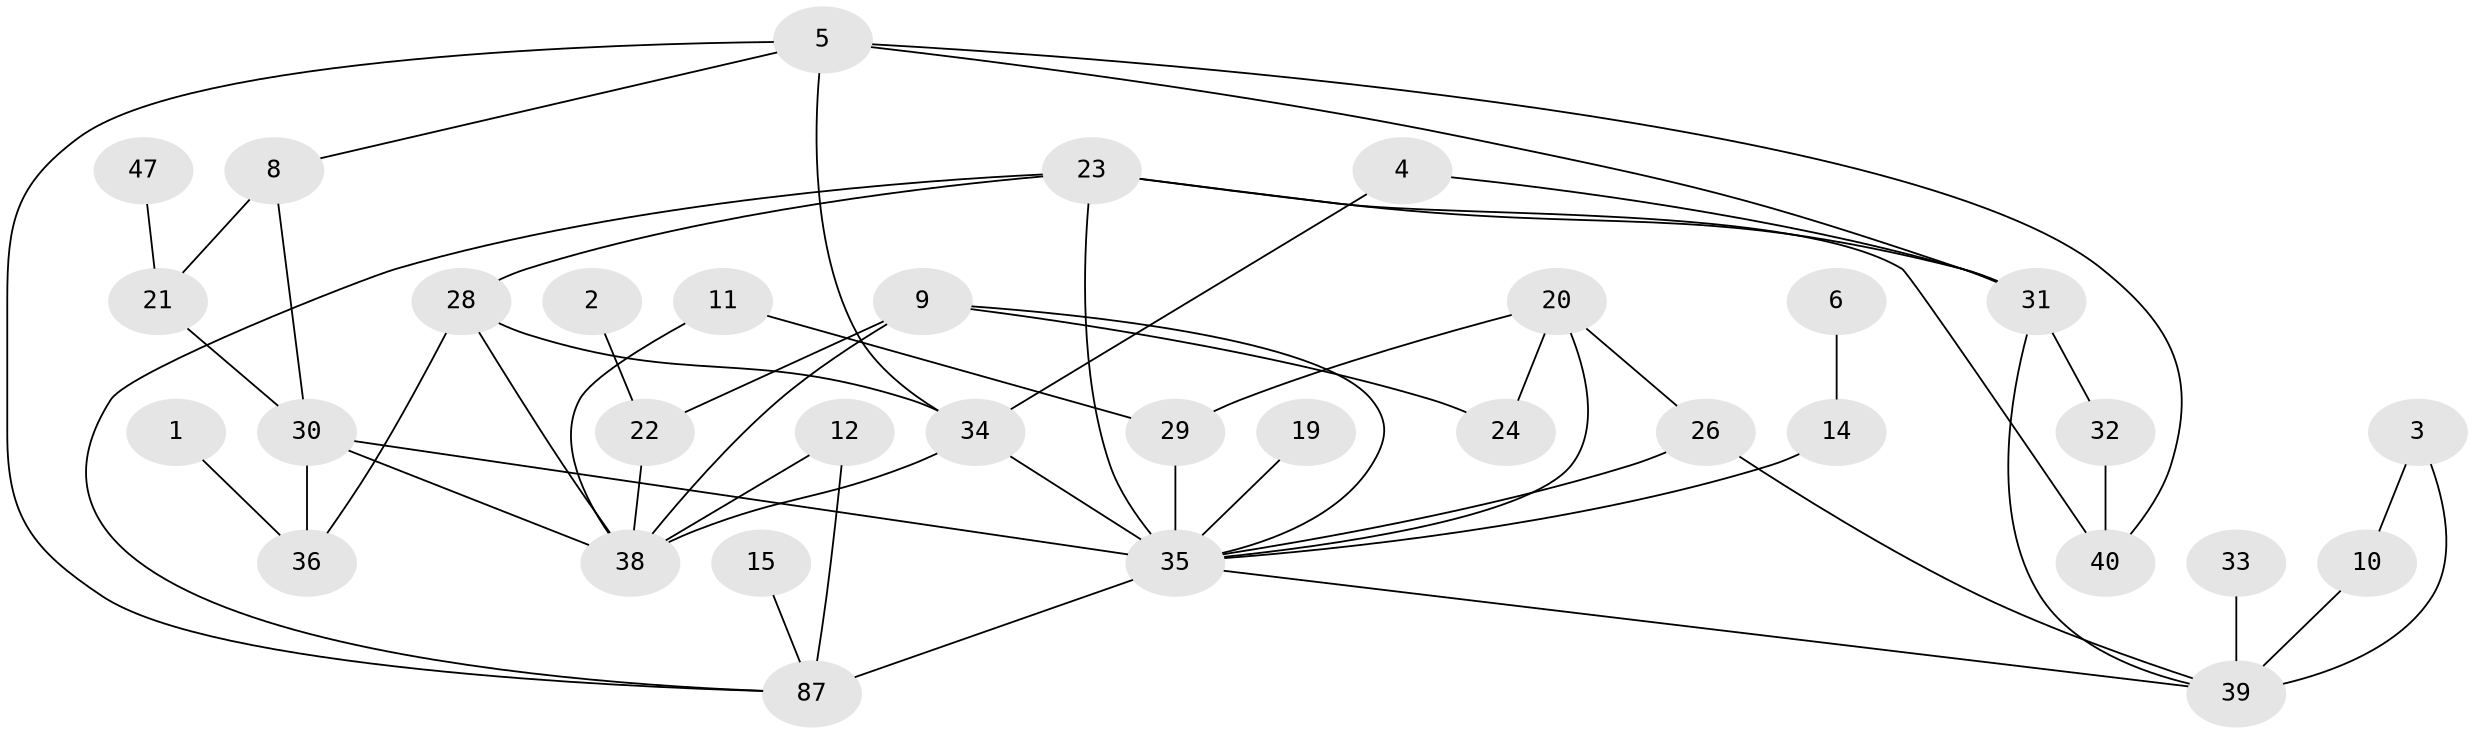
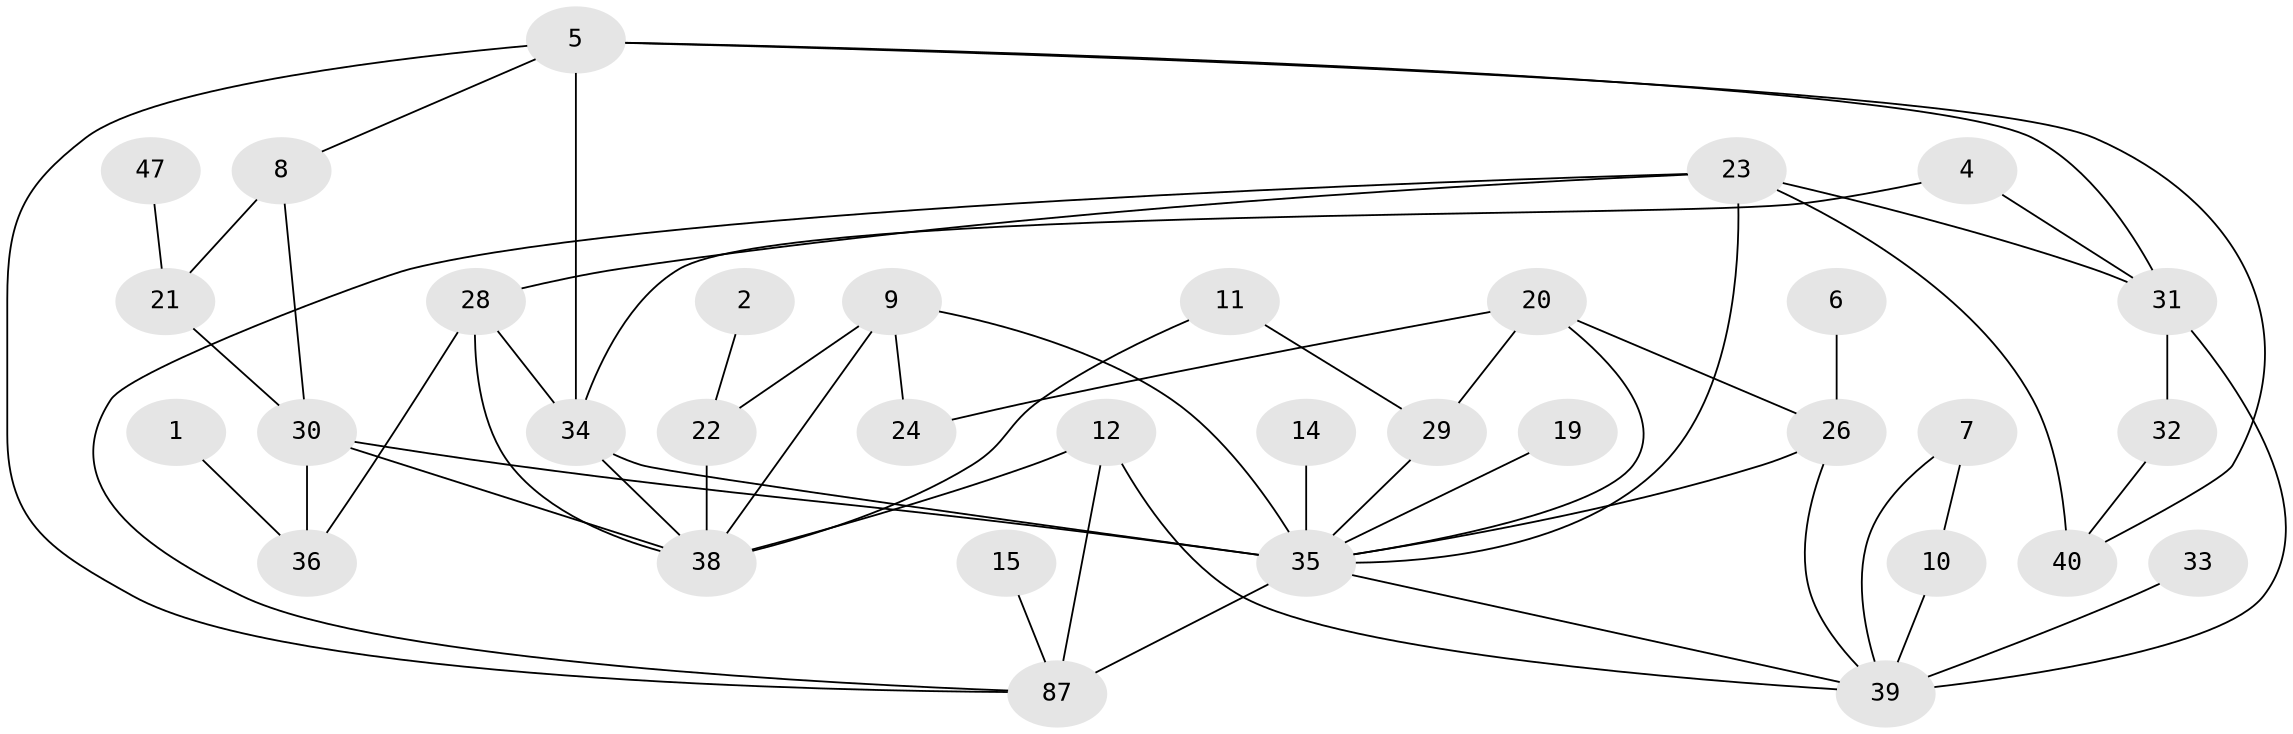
edge "6" -- "14": now "6" -- "26"
node "3": label "3" -> "7"
edge "12" -- "39": added
